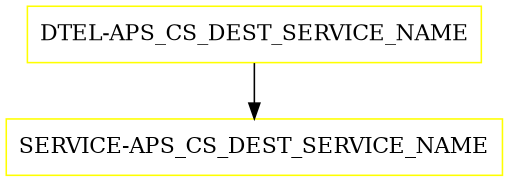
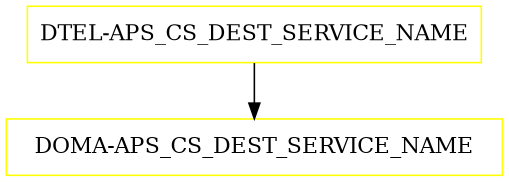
node "SERVICE-APS_CS_DEST_SERVICE_NAME": label "SERVICE-APS_CS_DEST_SERVICE_NAME" -> "DOMA-APS_CS_DEST_SERVICE_NAME"
